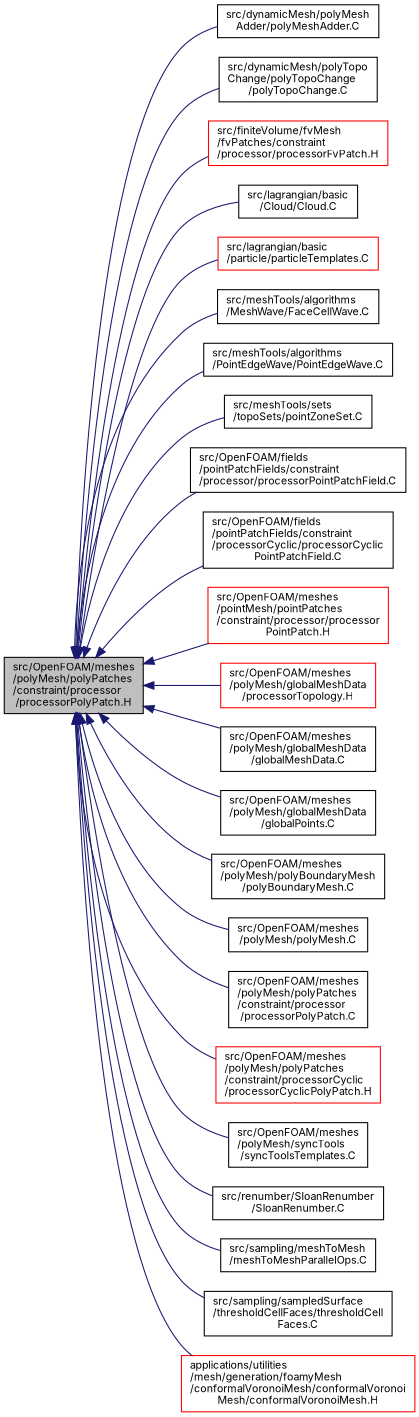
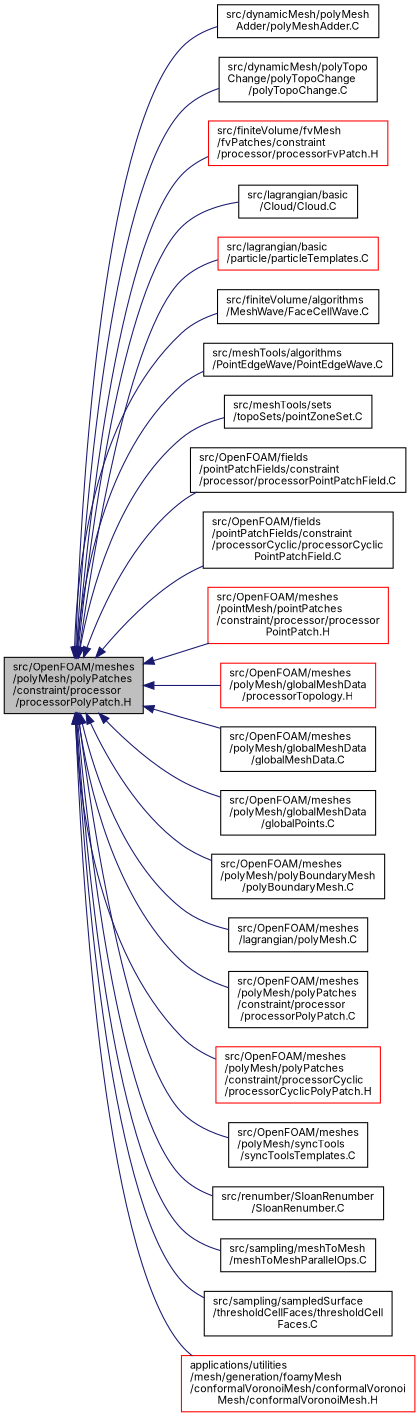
node "src/meshTools/algorithms /MeshWave/FaceCellWave.C": label "src/meshTools/algorithms /MeshWave/FaceCellWave.C" -> "src/finiteVolume/algorithms /MeshWave/FaceCellWave.C"
node "src/OpenFOAM/meshes /polyMesh/polyMesh.C": label "src/OpenFOAM/meshes /polyMesh/polyMesh.C" -> "src/OpenFOAM/meshes /lagrangian/polyMesh.C"
